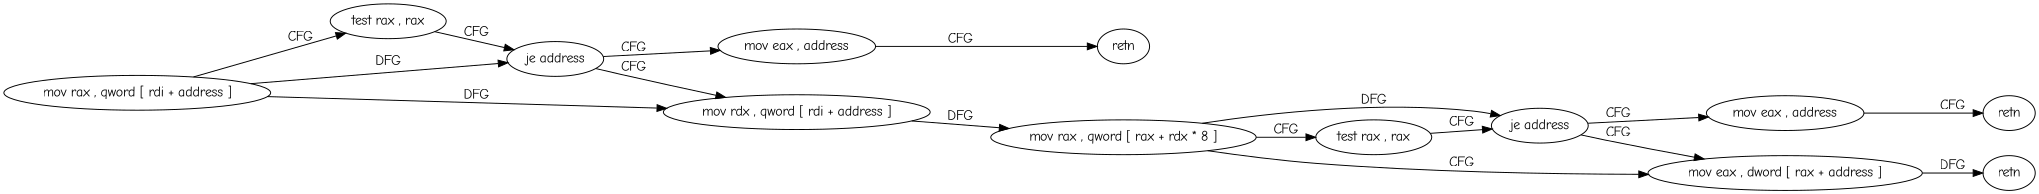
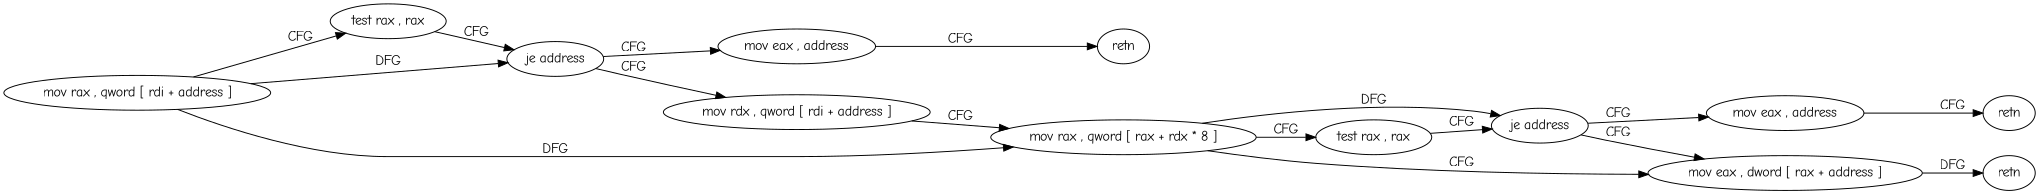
edge "mov rax , qword [ rdi + address ]" -> "mov rdx , qword [ rdi + address ]": now "mov rax , qword [ rdi + address ]" -> "mov rax , qword [ rax + rdx * 8 ]"
edge "mov rdx , qword [ rdi + address ]" -> "mov rax , qword [ rax + rdx * 8 ]": label "DFG" -> "CFG"
